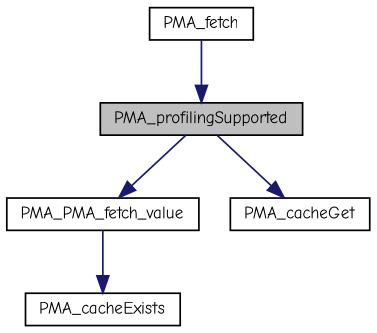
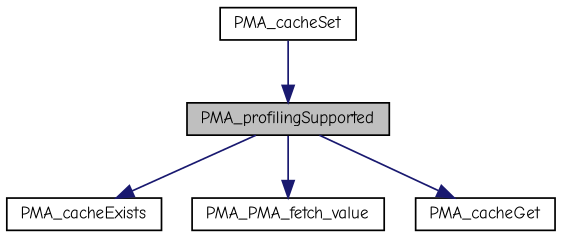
node "PMA_fetch": label "PMA_fetch" -> "PMA_cacheSet"
edge "PMA_PMA_fetch_value" -> "PMA_cacheExists": now "PMA_profilingSupported" -> "PMA_cacheExists"
